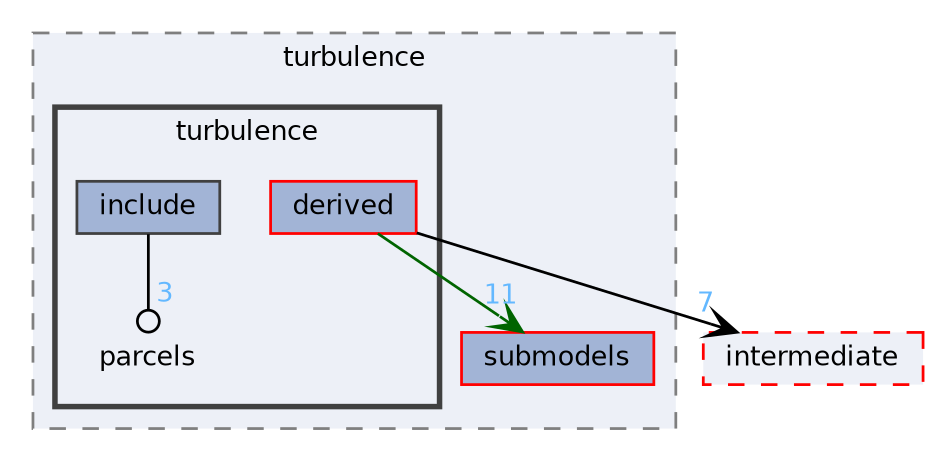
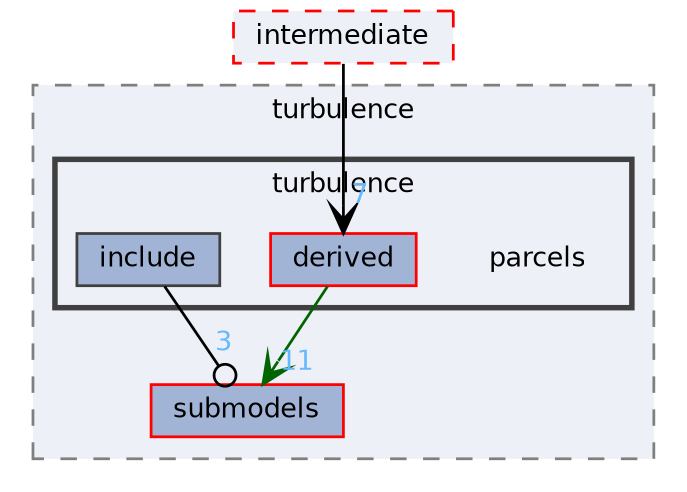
edge "include" -> "parcels": now "include" -> "submodels"
edge "derived" -> "intermediate": reversed
